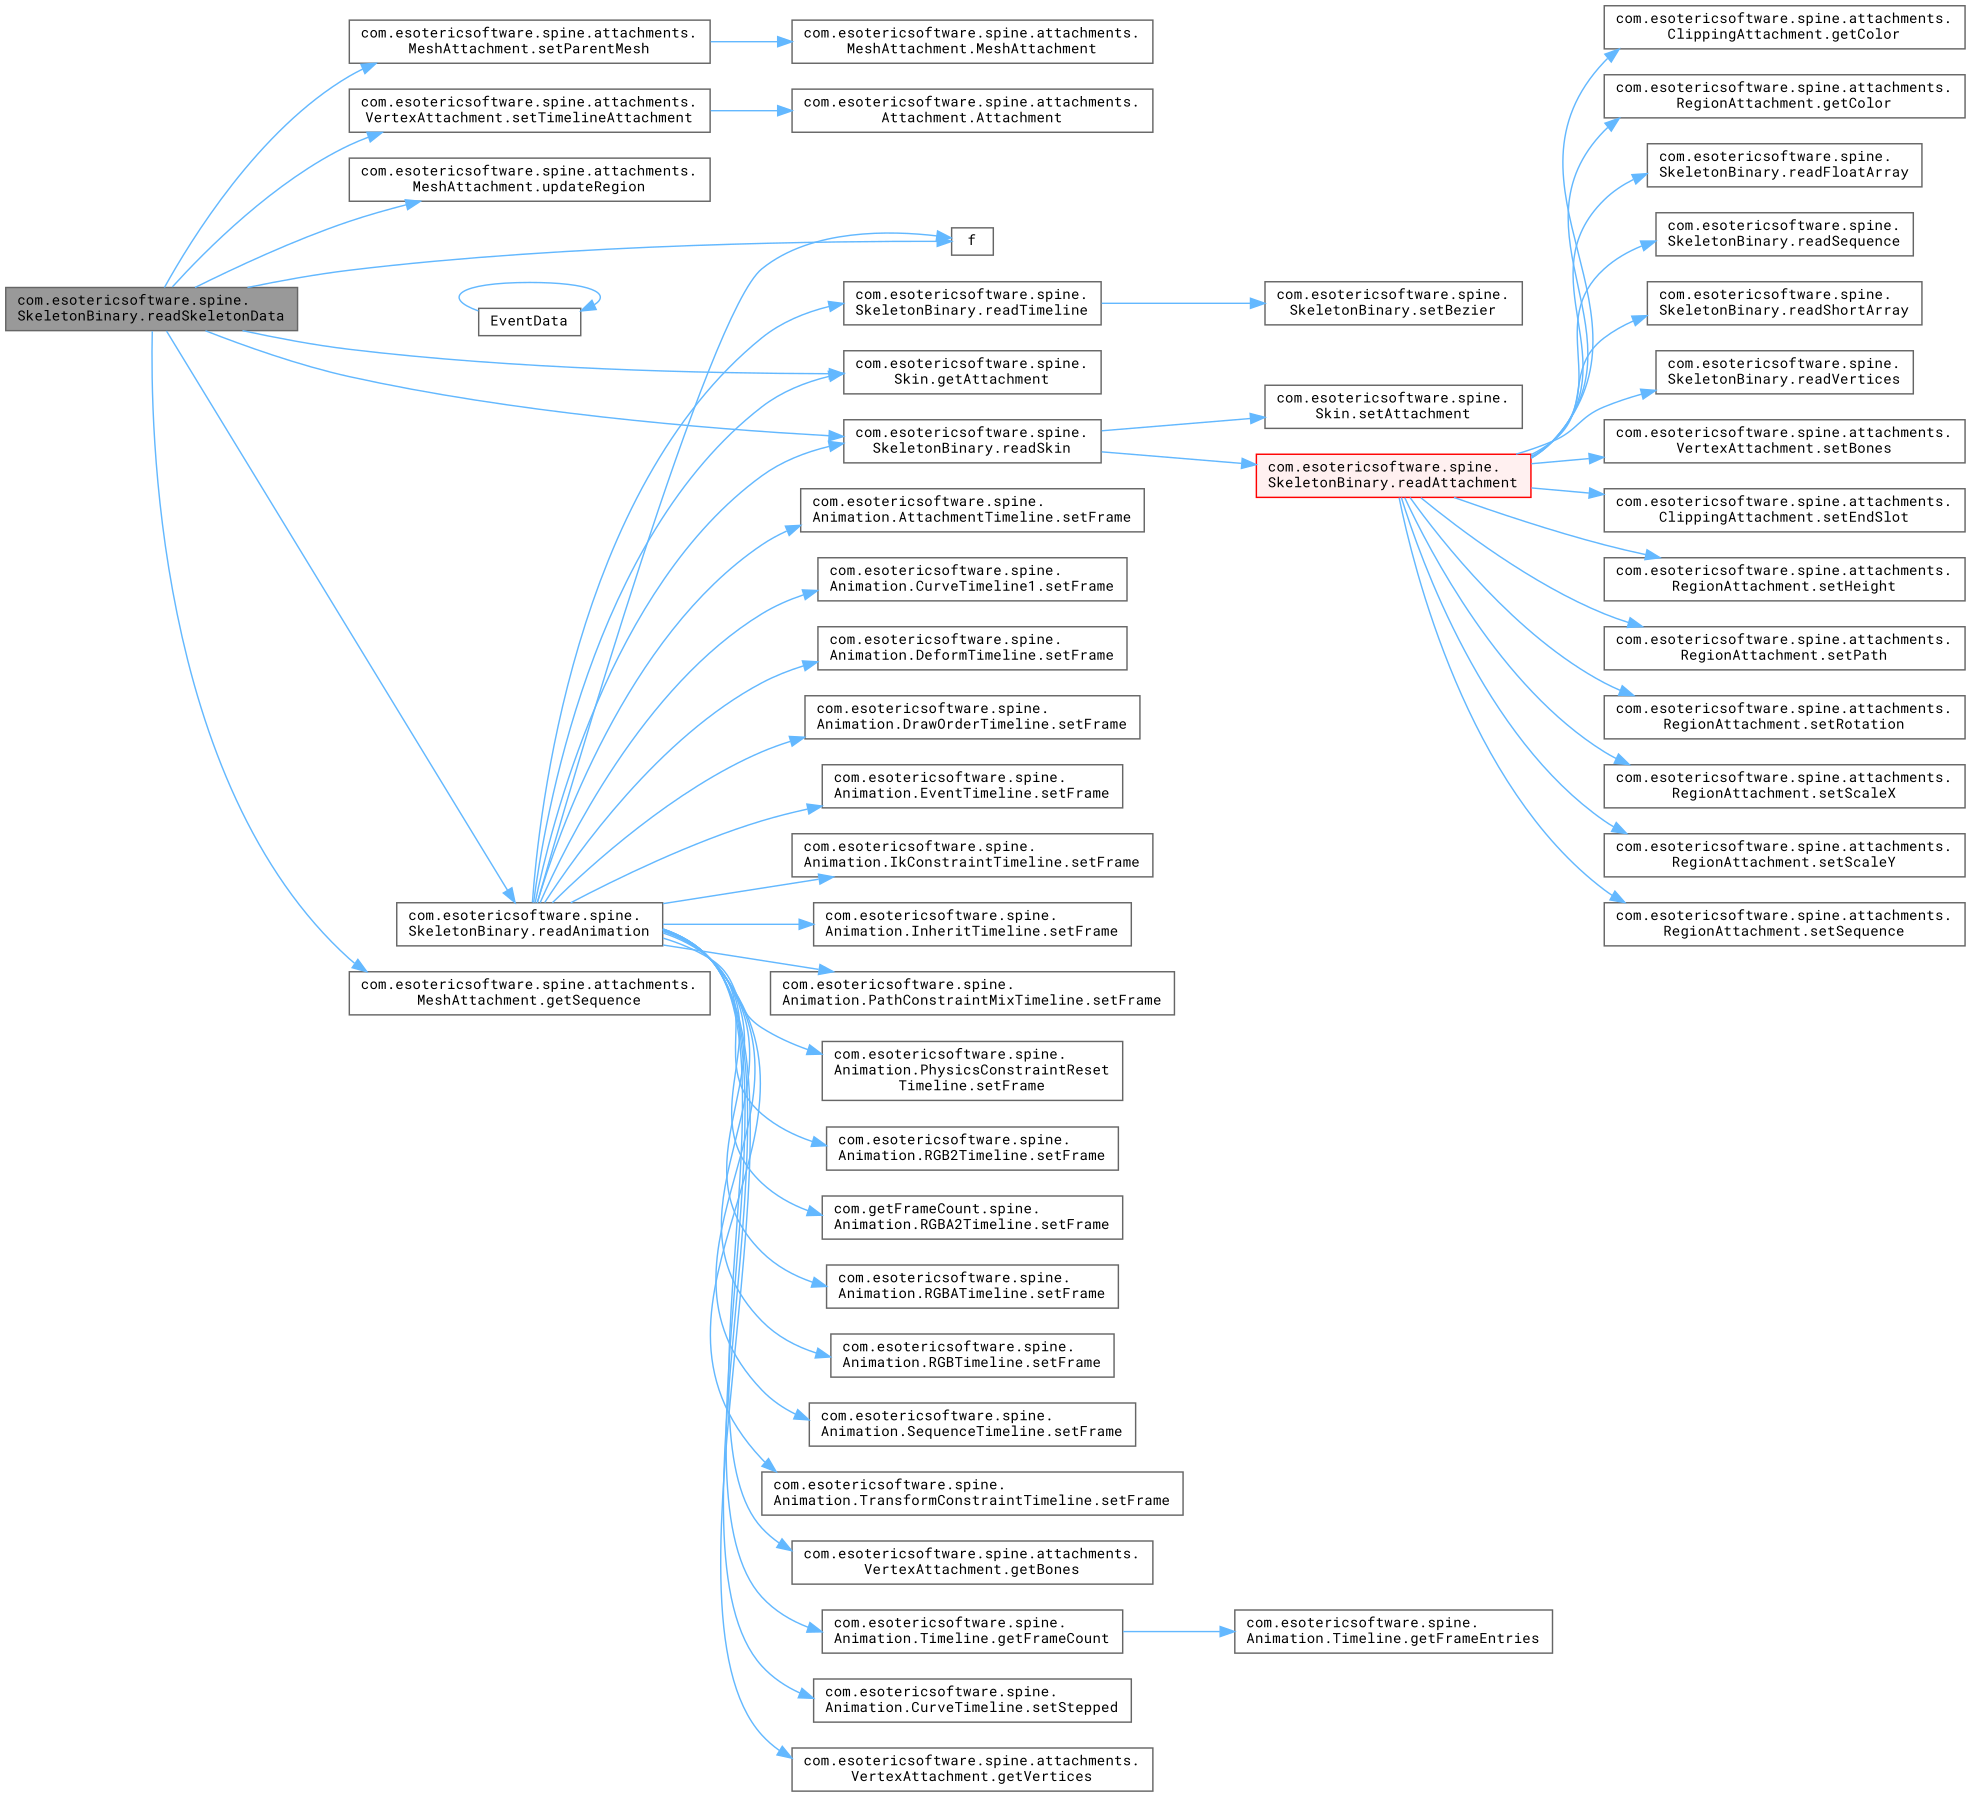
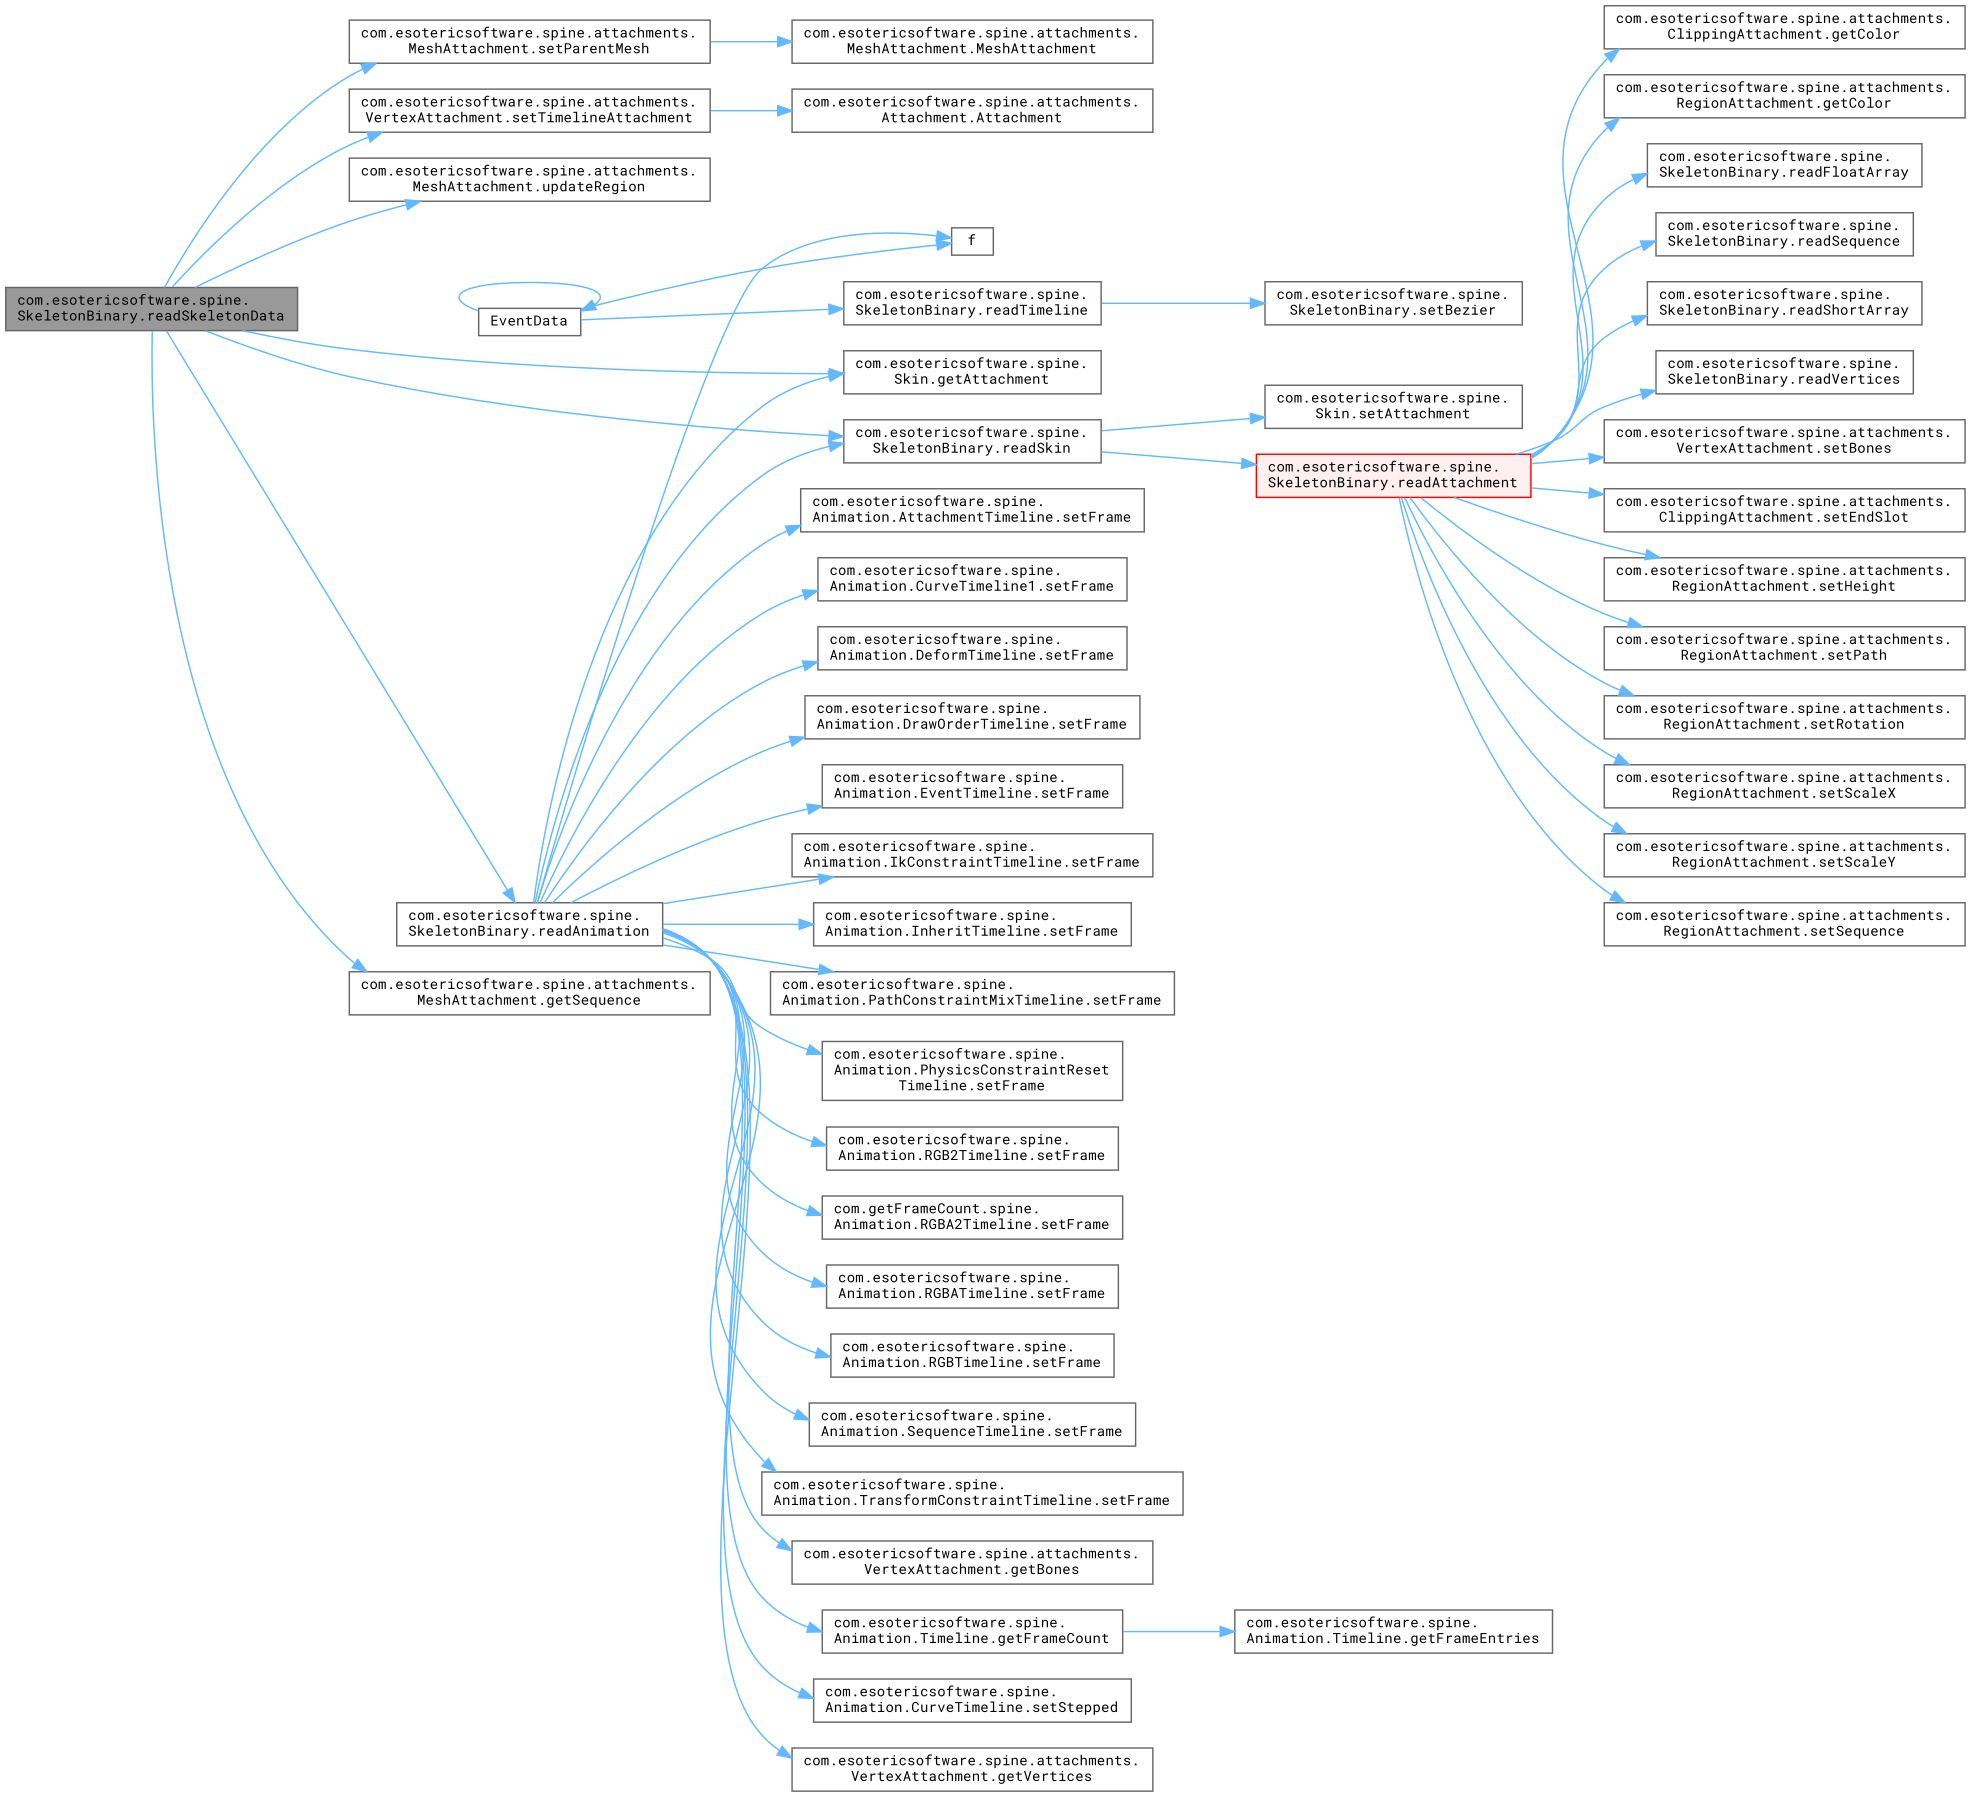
edge "com.esotericsoftware.spine. SkeletonBinary.readSkeletonData" -> "f": now "EventData" -> "f"
edge "com.esotericsoftware.spine. SkeletonBinary.readAnimation" -> "com.esotericsoftware.spine. SkeletonBinary.readTimeline": now "EventData" -> "com.esotericsoftware.spine. SkeletonBinary.readTimeline"
